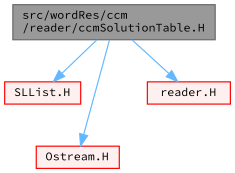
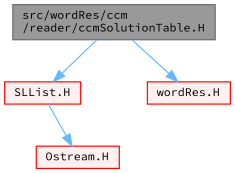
edge "src/wordRes/ccm /reader/ccmSolutionTable.H" -> "Ostream.H": now "SLList.H" -> "Ostream.H"
node "reader.H": label "reader.H" -> "wordRes.H"
